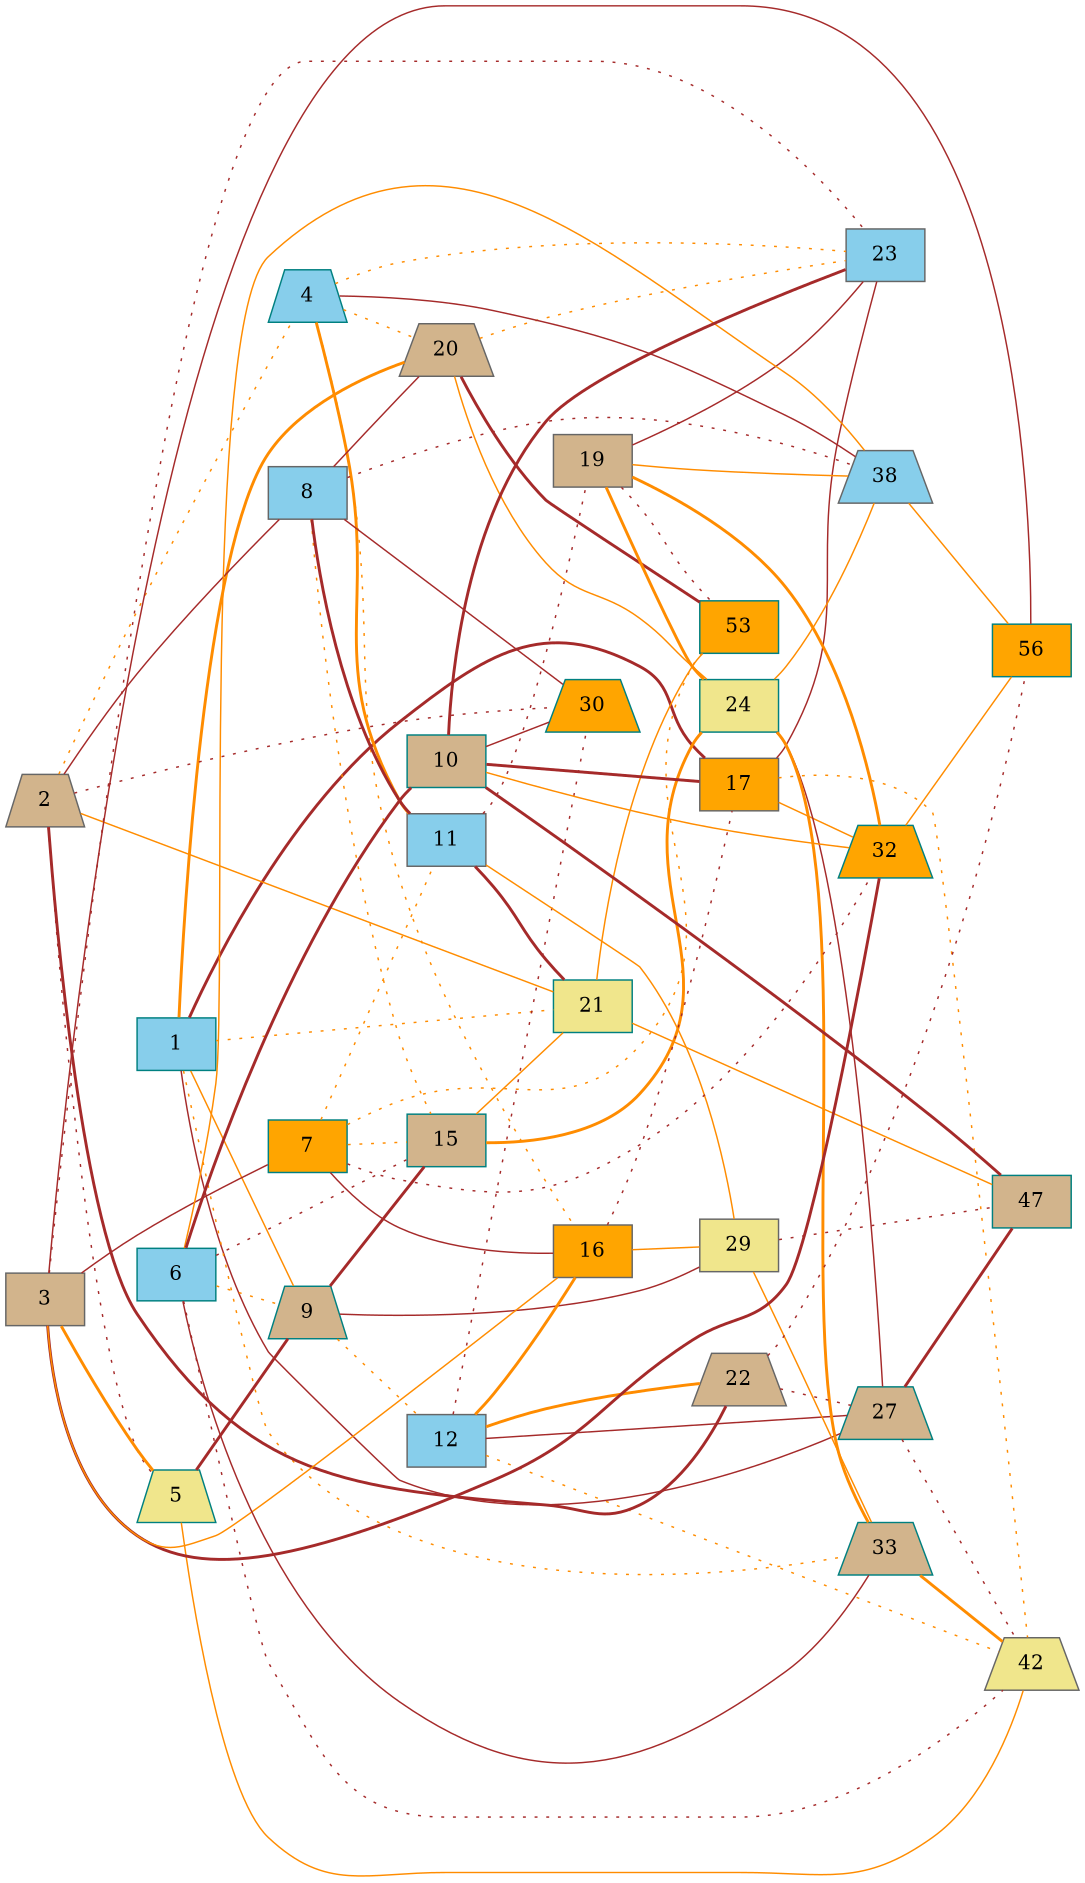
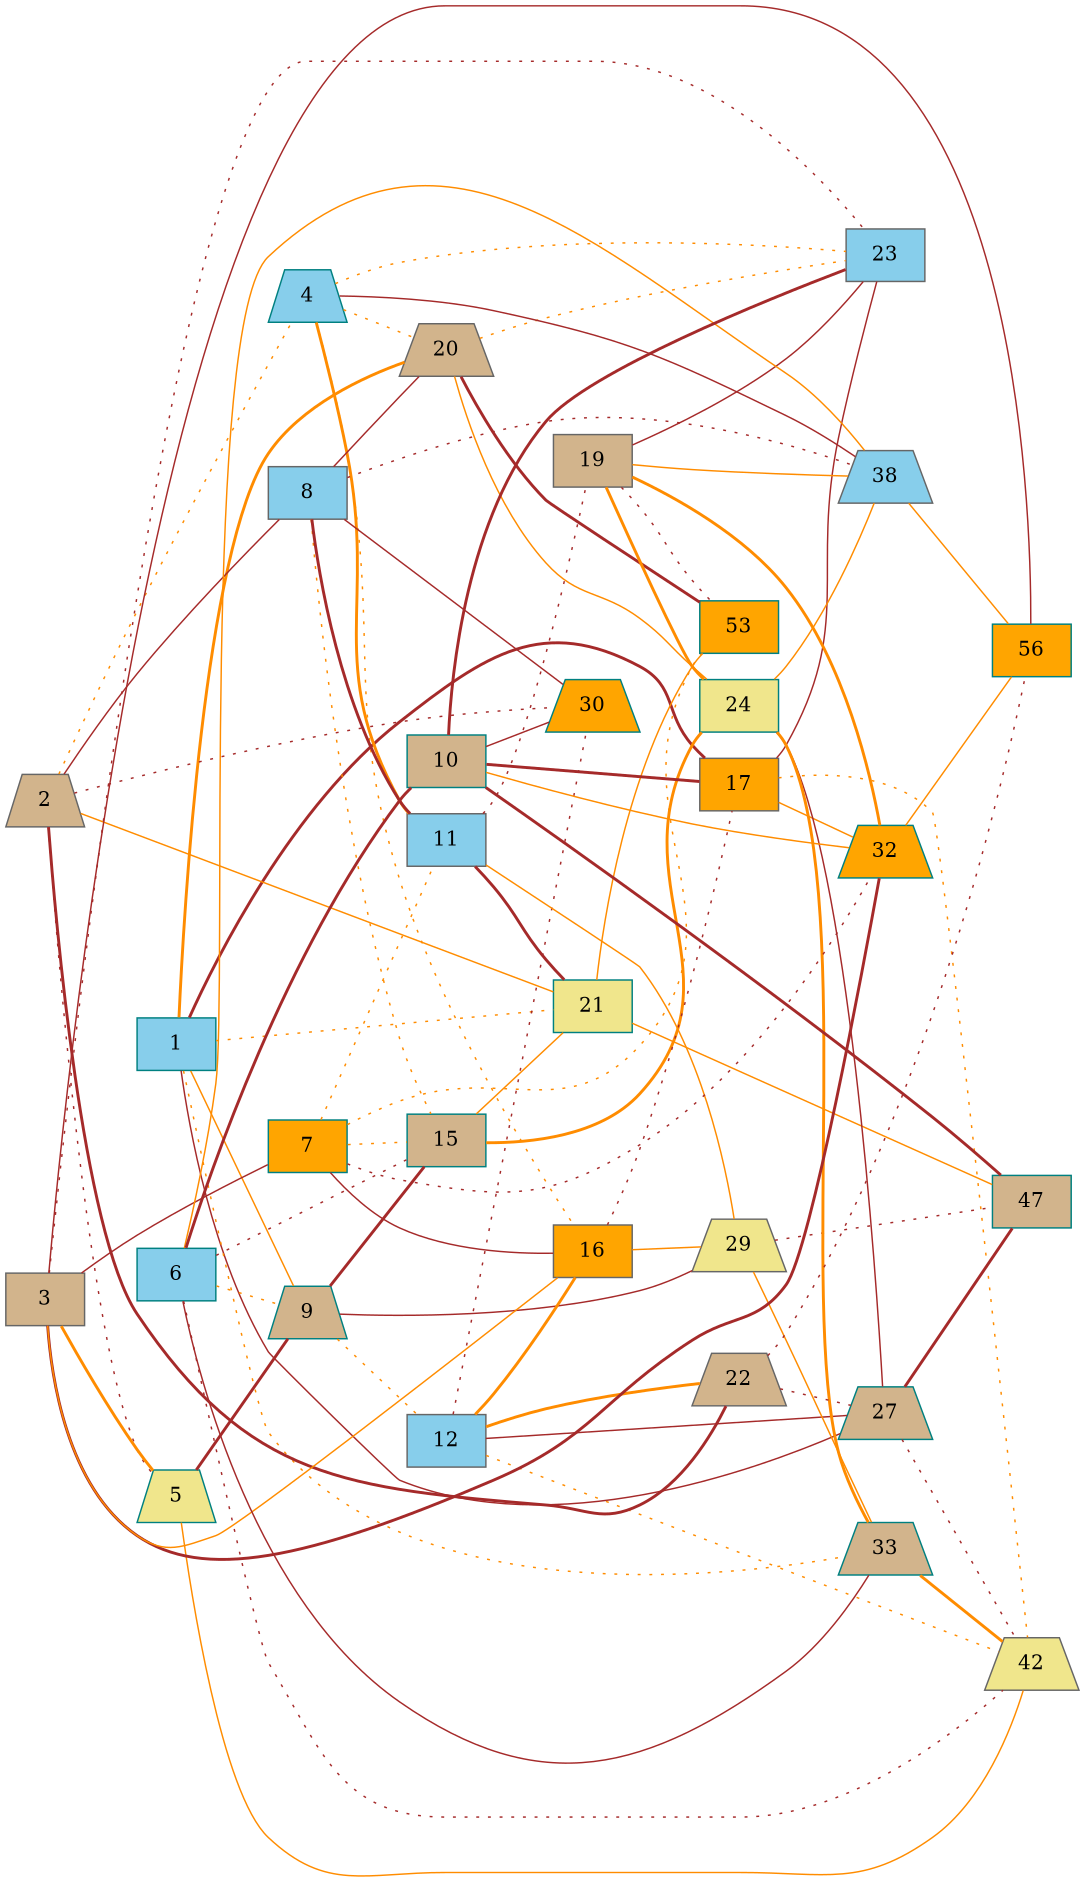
node "29": shape box -> trapezium
